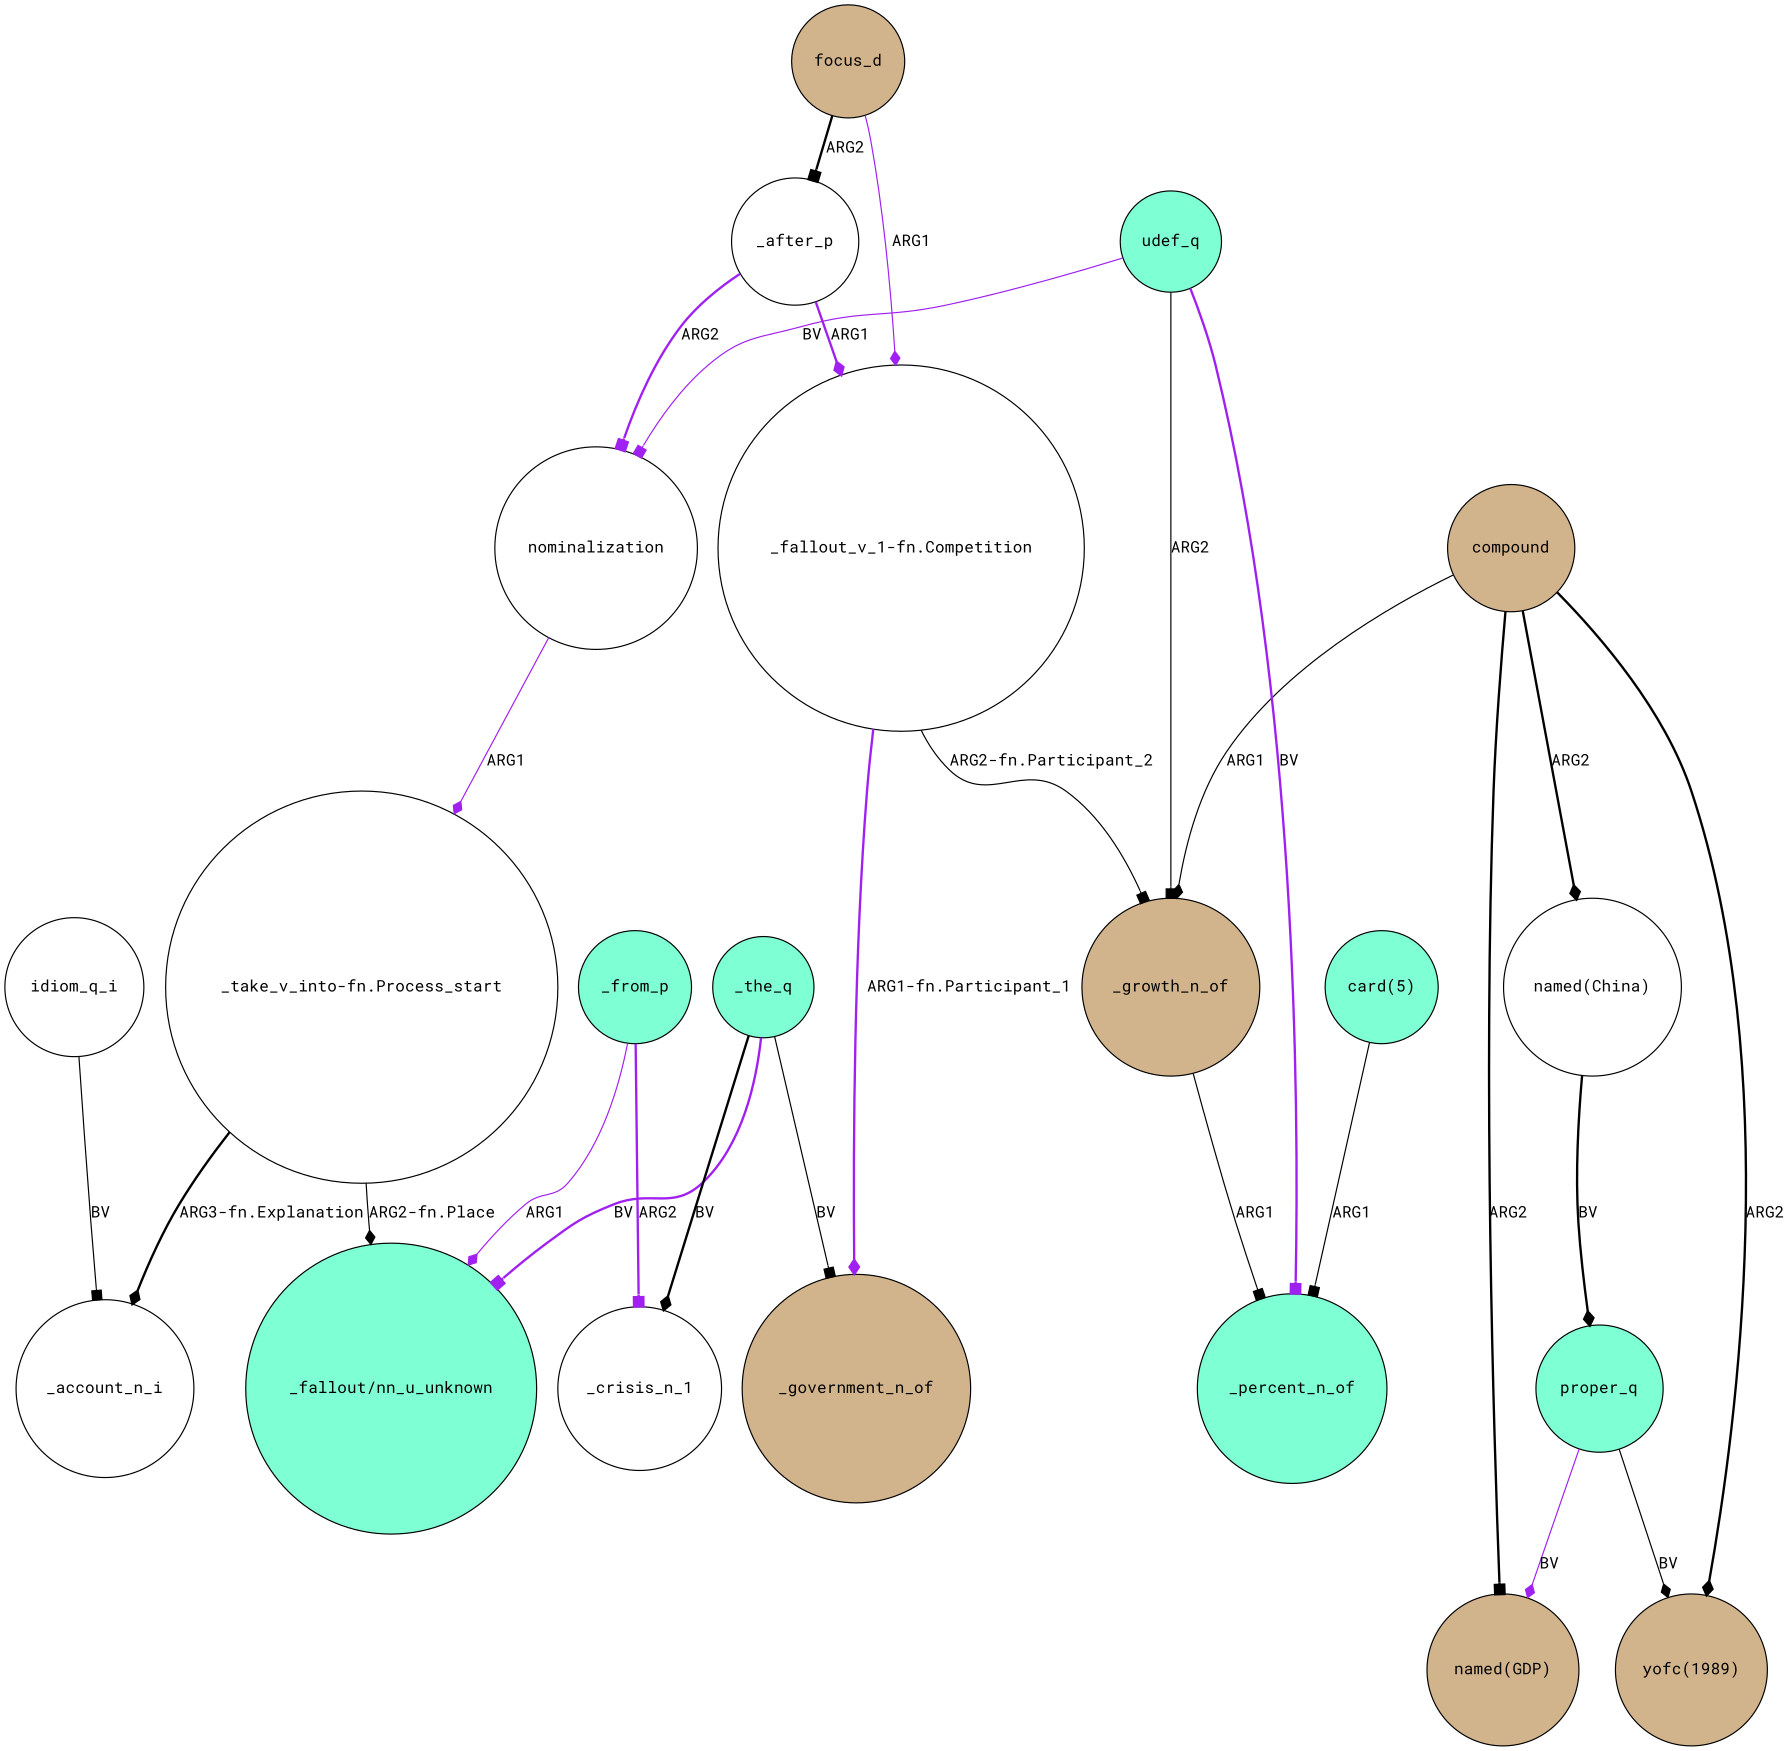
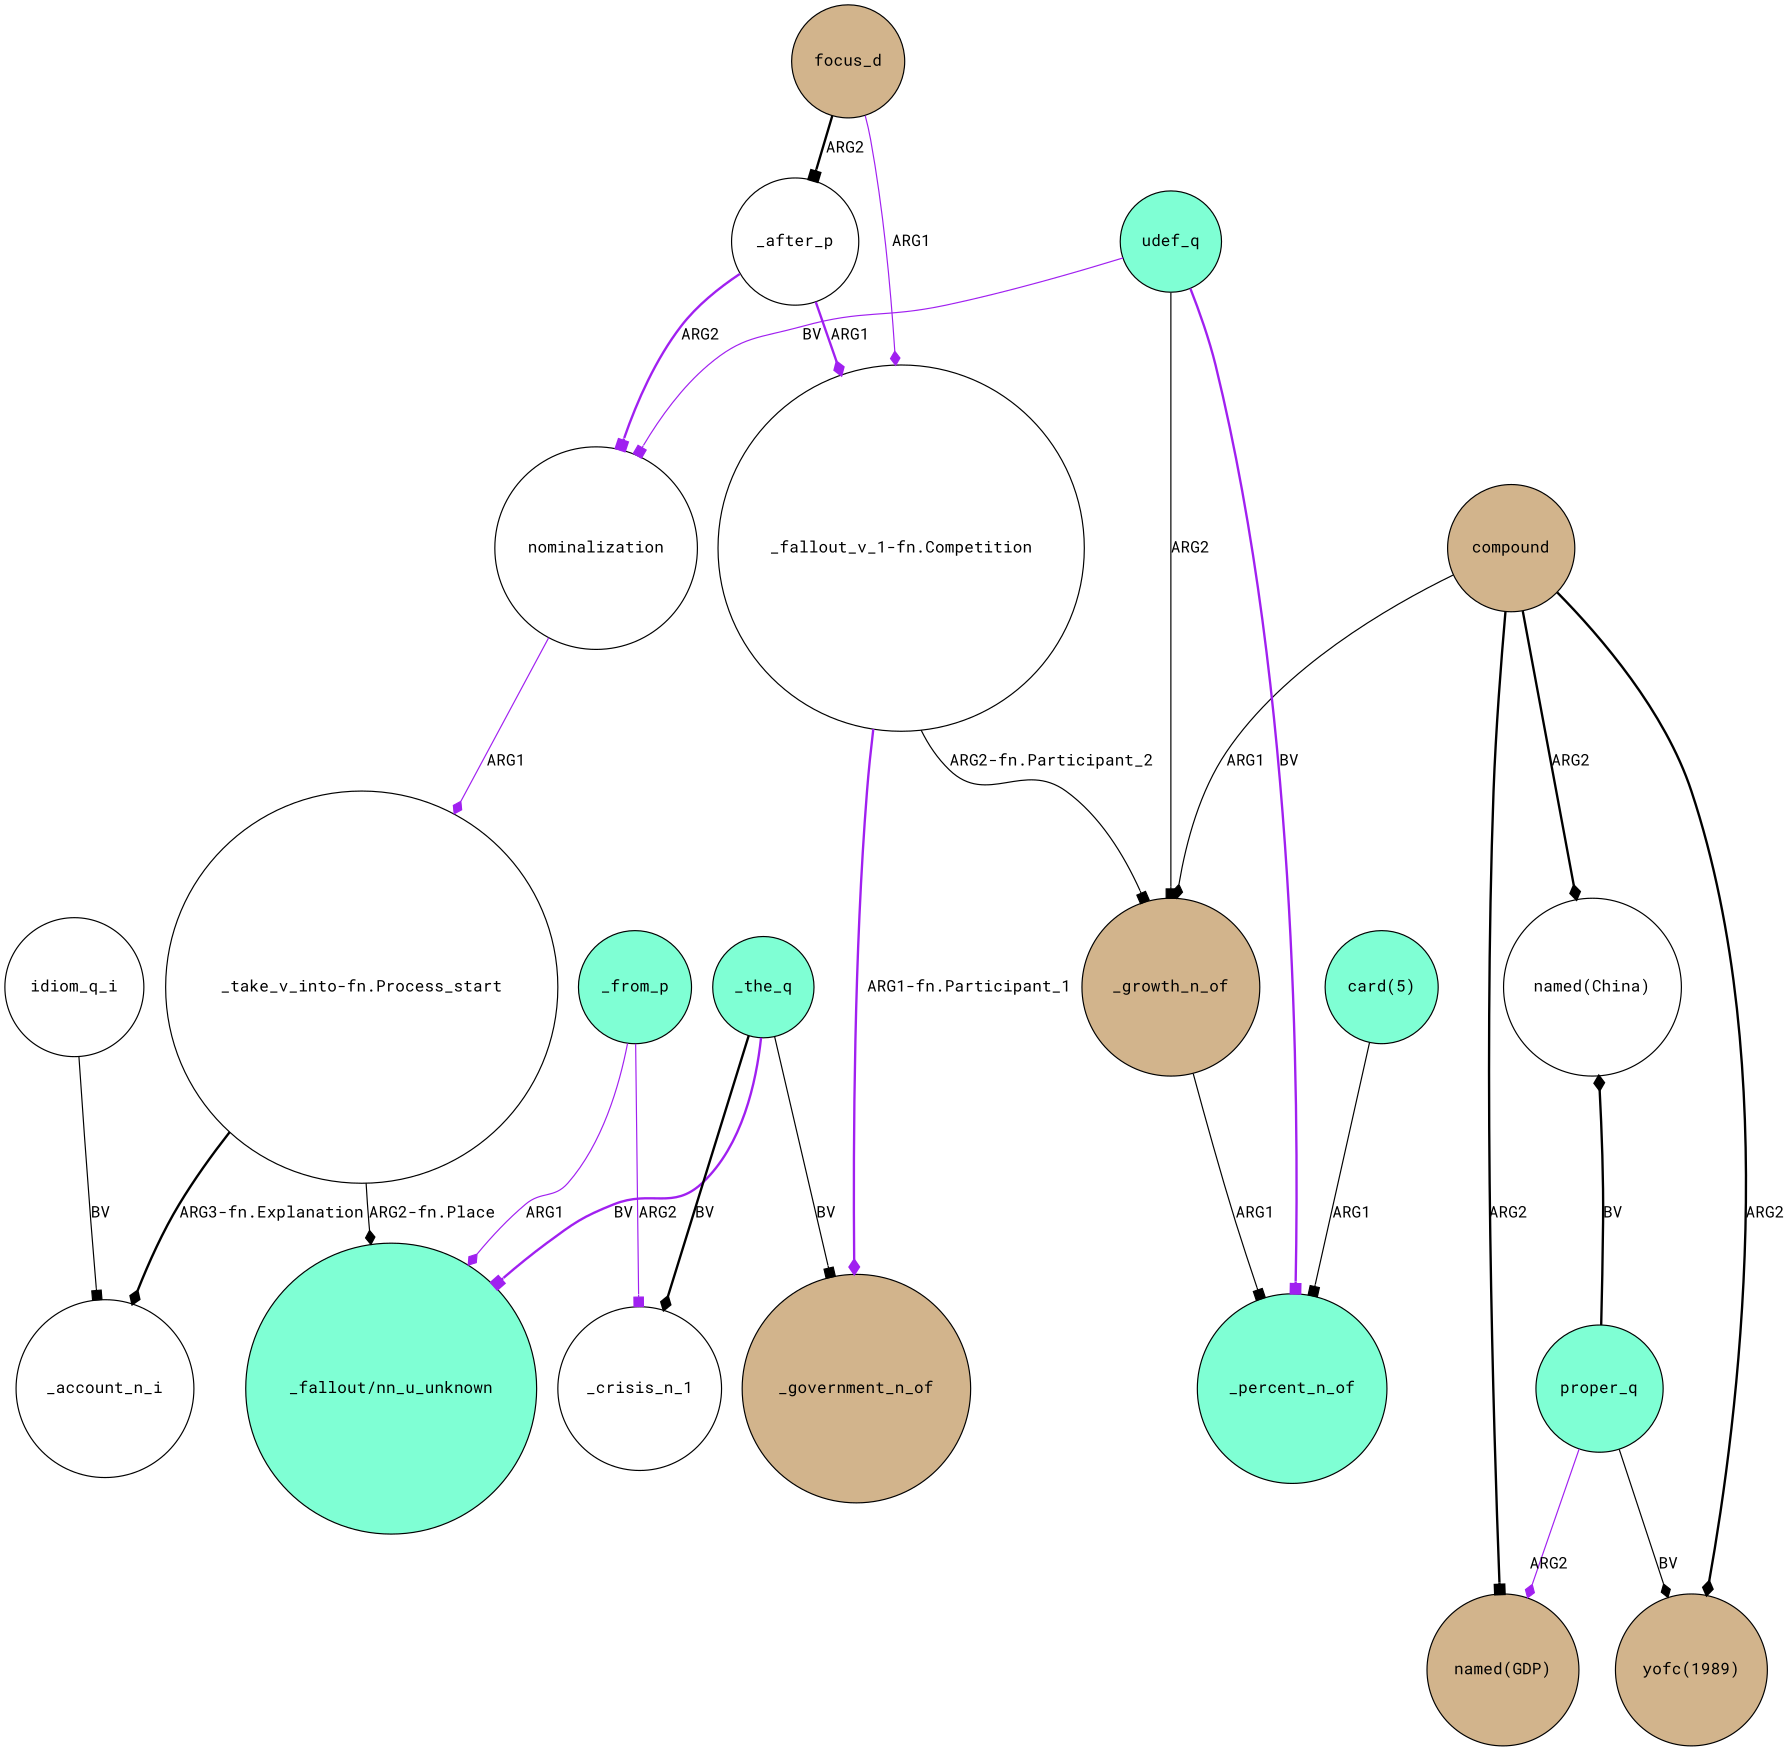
edge "_from_p" -> "_crisis_n_1": style bold -> solid
edge "named(China)" -> "proper_q": reversed
edge "proper_q" -> "named(GDP)": label "BV" -> "ARG2"
